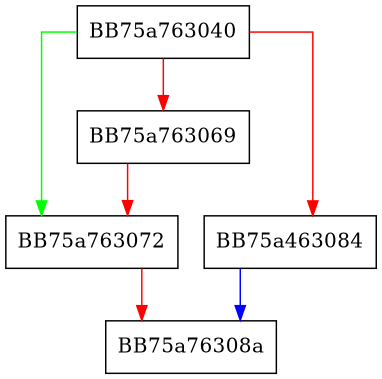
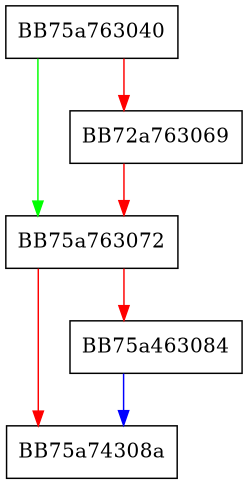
edge "BB75a763040" -> "BB75a463084": now "BB75a763072" -> "BB75a463084"
node "BB75a763069": label "BB75a763069" -> "BB72a763069"
node "BB75a76308a": label "BB75a76308a" -> "BB75a74308a"
